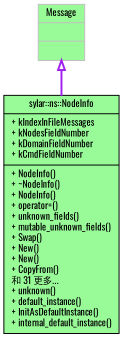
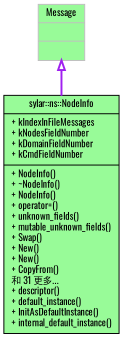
node "sylar::ns::NodeInfo": text "+ unknown()" -> "+ descriptor()"
